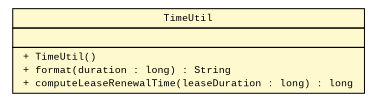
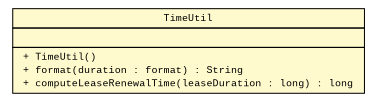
node "TimeUtil": text "+ format(duration : long) : String" -> "+ format(duration : format) : String"
